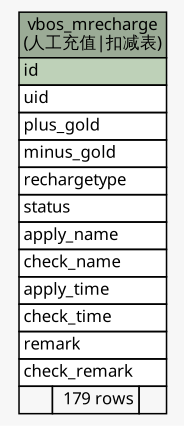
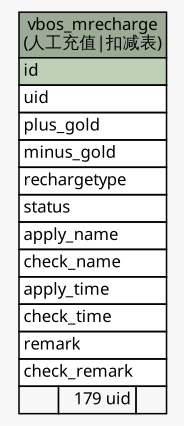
node "vbos_mrecharge": text "179 rows" -> "179 uid"
